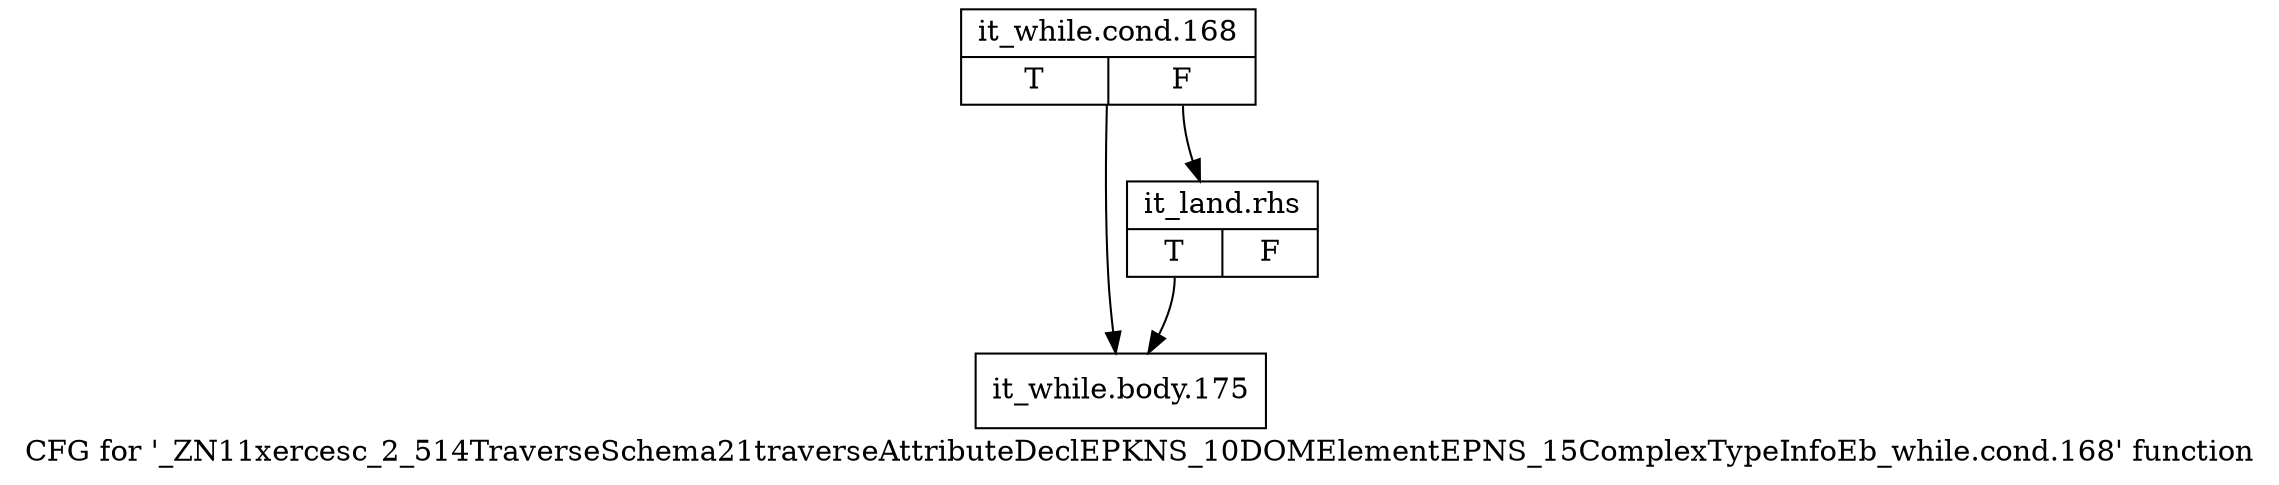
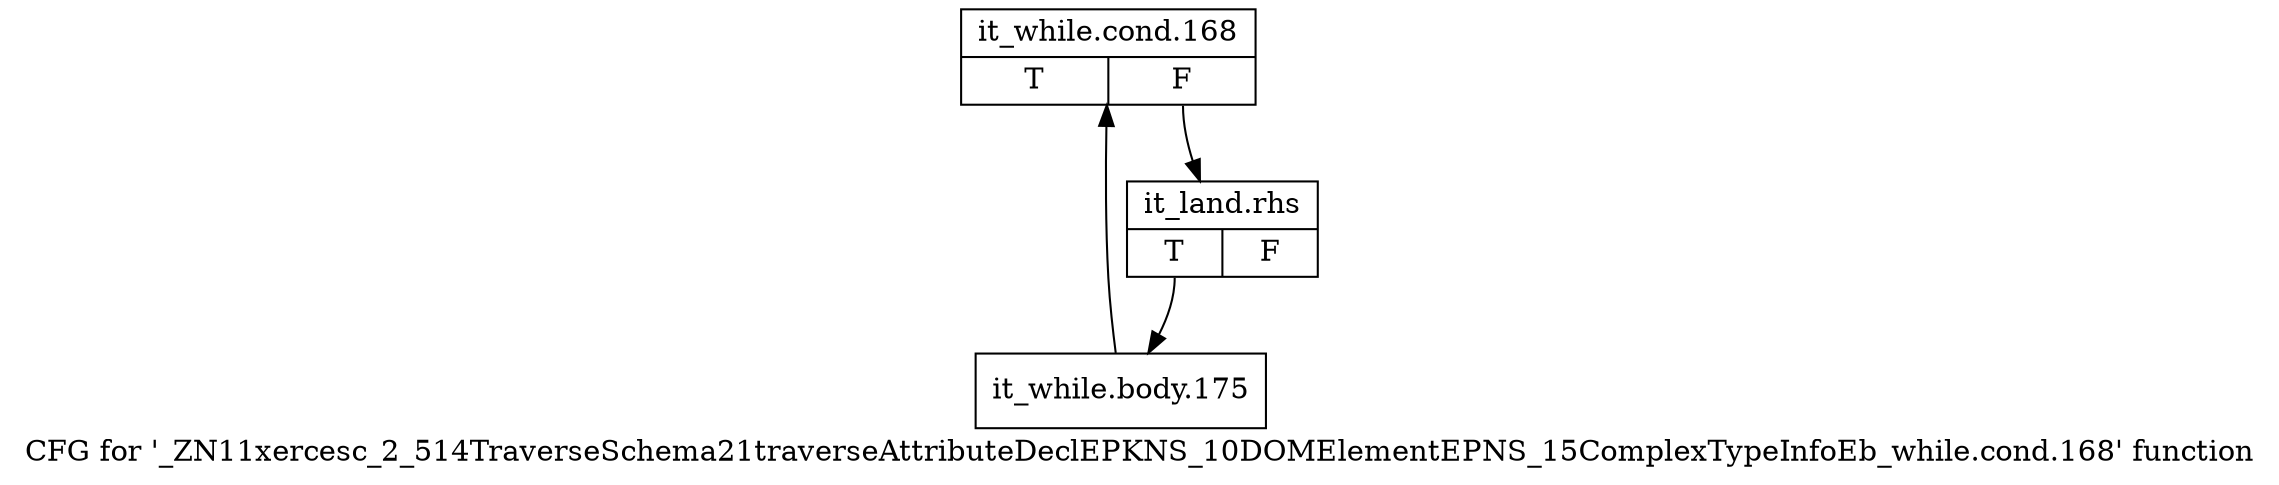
edge "it_while.cond.168" -> "it_while.body.175": reversed
